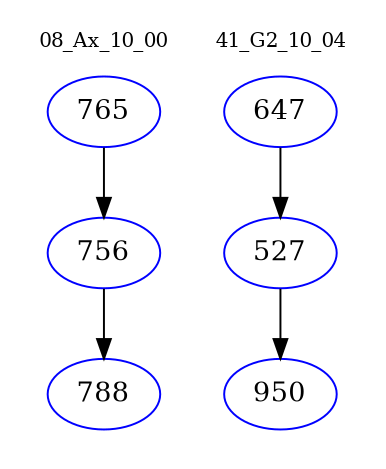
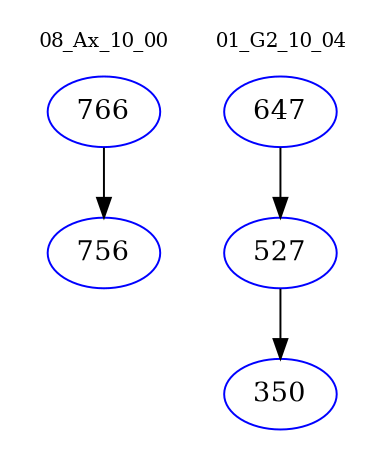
cluster "41_G2_10_04": label "41_G2_10_04" -> "01_G2_10_04"
node "765": label "765" -> "766"
node "788": removed
node "950": label "950" -> "350"
